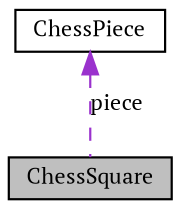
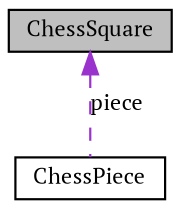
edge "ChessSquare" -> "ChessPiece": reversed
